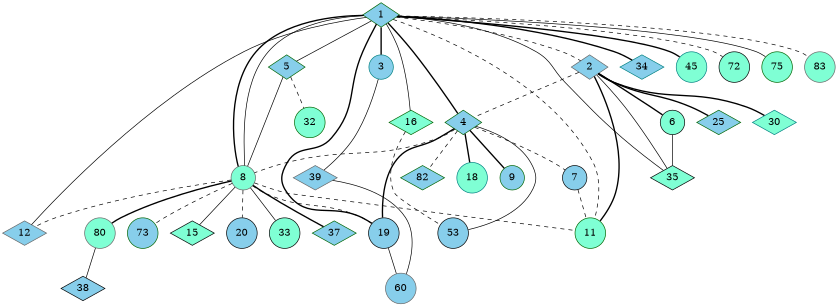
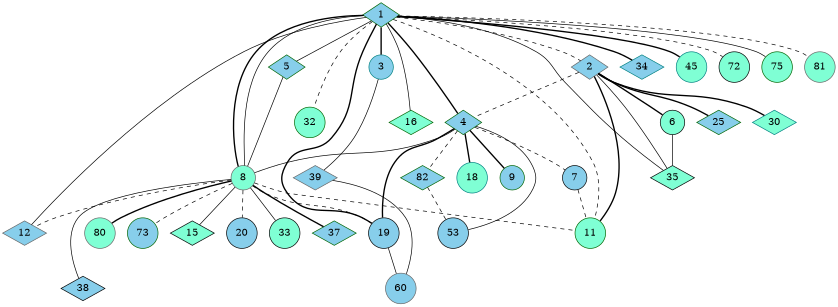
node "83": label "83" -> "81"
edge "5" -- "32": now "1" -- "32"
edge "4" -- "8": style dashed -> solid
edge "16" -- "53": now "82" -- "53"
edge "80" -- "38": now "8" -- "38"
